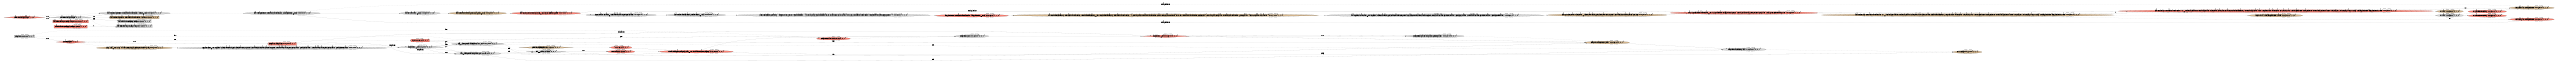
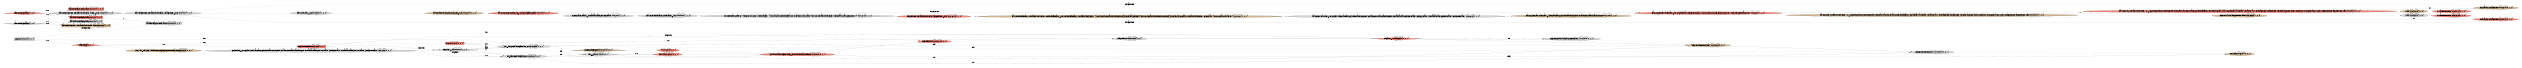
edge "createMembershipManager['1', '0', '0']" -> "createMembershipManager['0', '1', '0']": now "createMembershipManager['1', '0', '0']" -> "final DistributionConfigImpl config@@@2@@@['1', '0', '0']"
edge "createMembershipManager['0', '1', '0']" -> "final RemoteTransportConfig transport@@@2@@@['0', '1', '0']": label "true" -> "messageListener"
